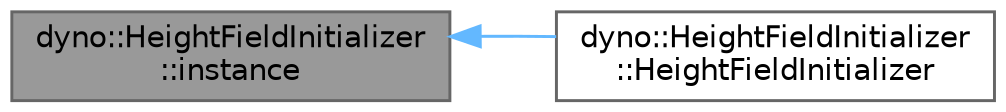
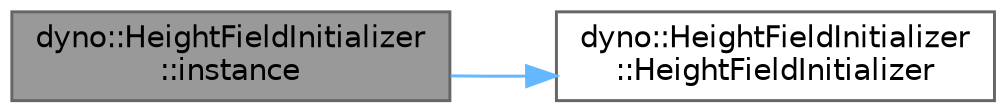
edge "dyno::HeightFieldInitializer ::HeightFieldInitializer" -> "dyno::HeightFieldInitializer ::instance": reversed
